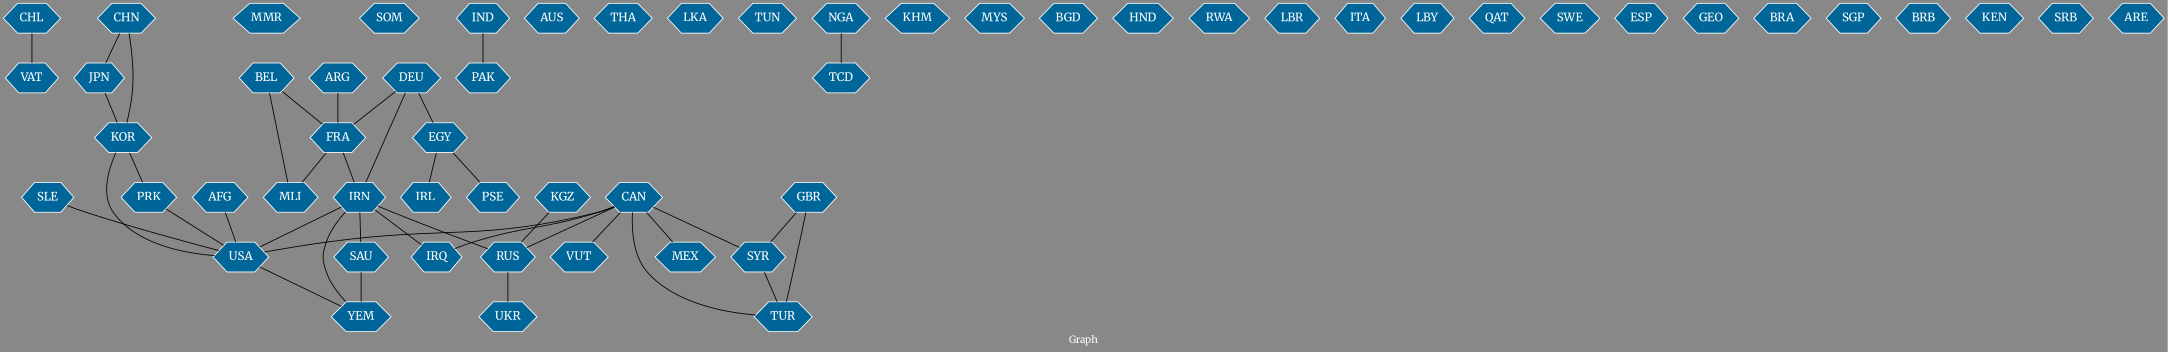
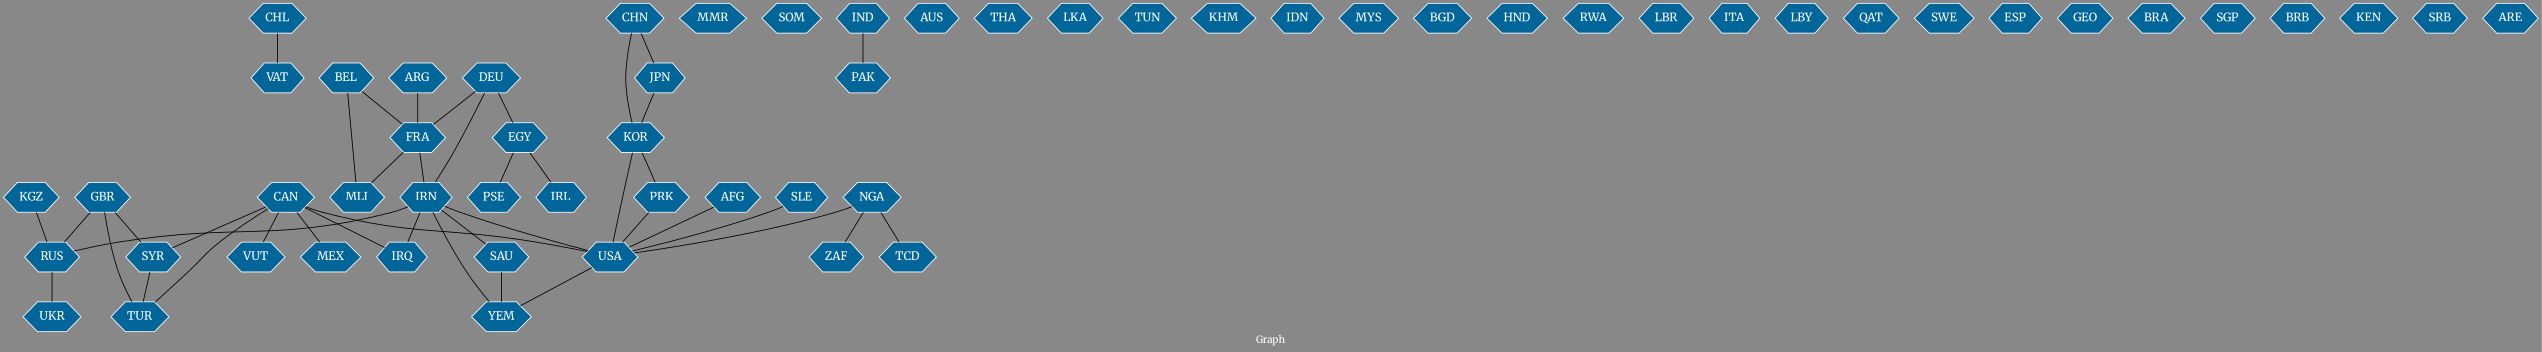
node "IDN": added
edge "CAN" -- "RUS": now "GBR" -- "RUS"
edge "NGA" -- "USA": added
node "ZAF": added
